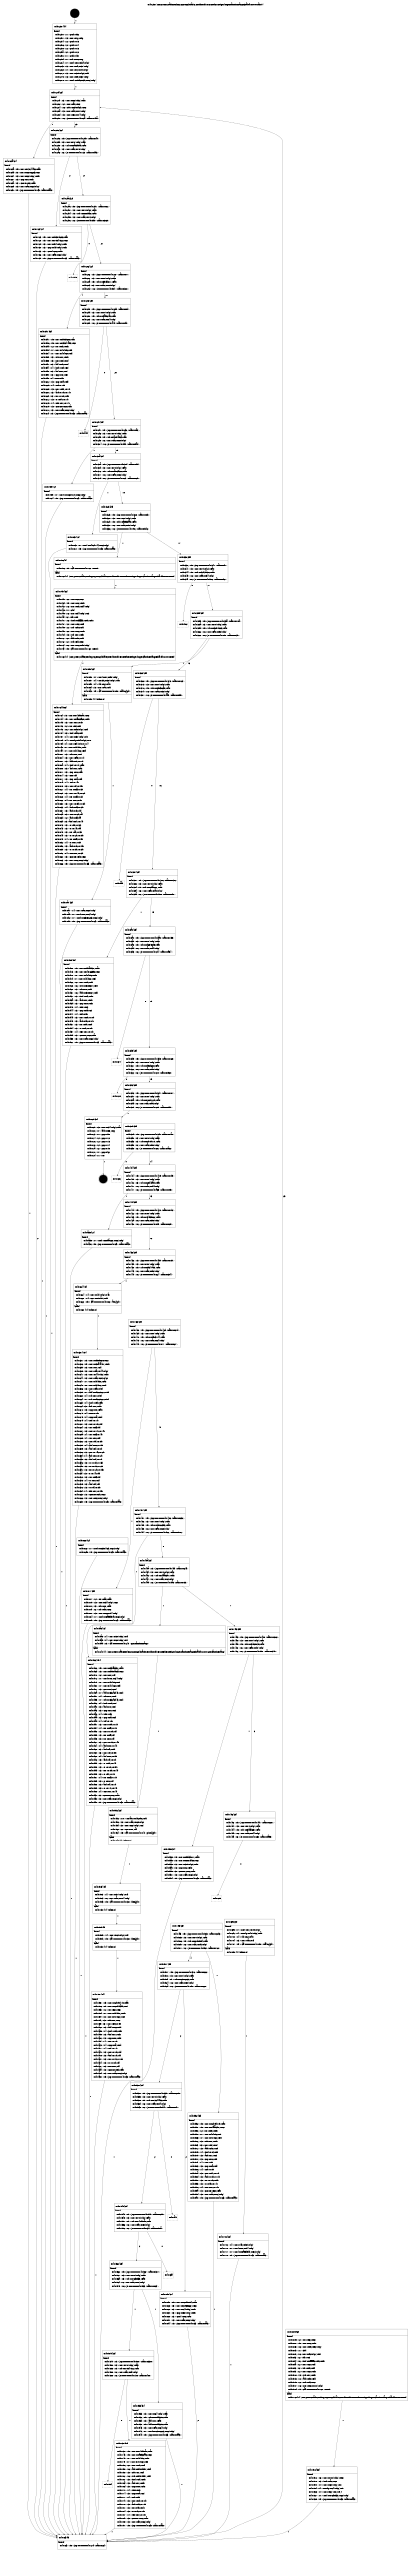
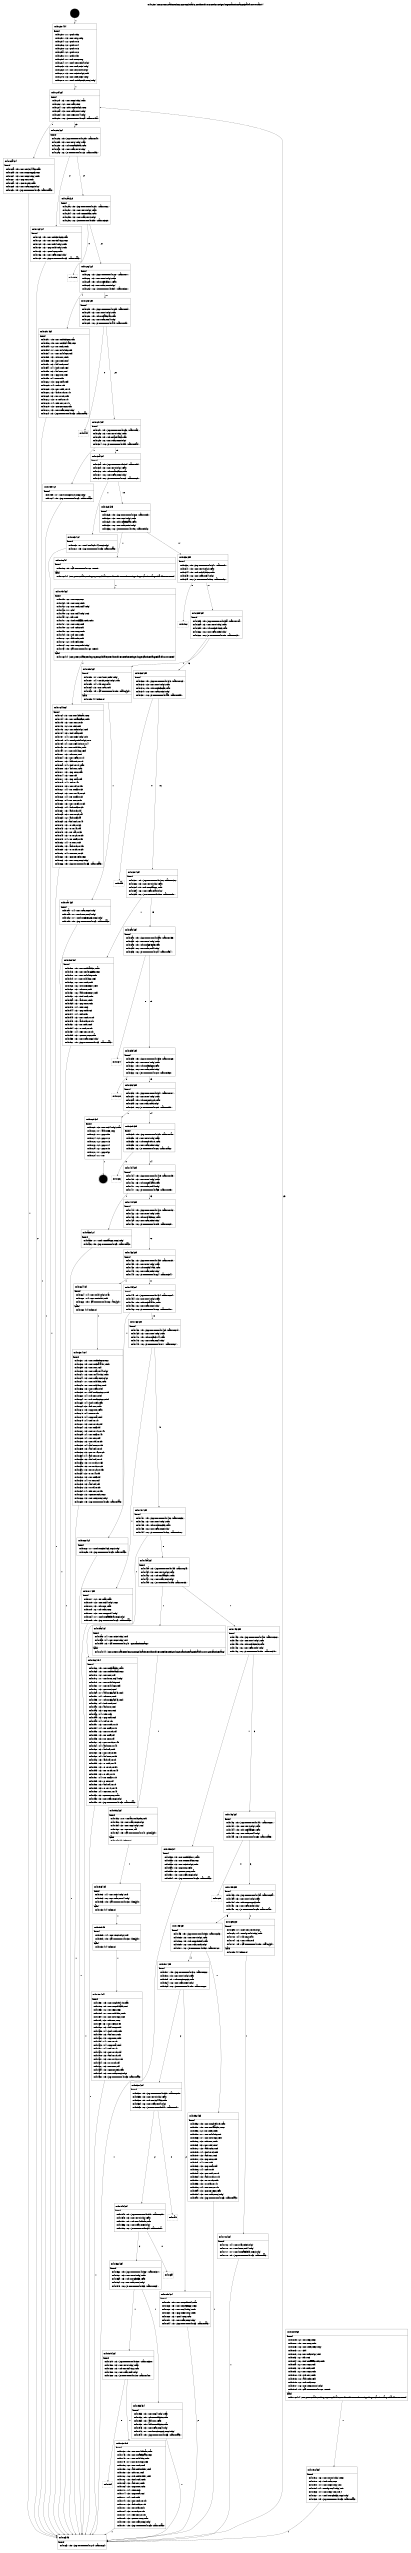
edge "0x4013d2 [25]" -> "0x4013eb [25]": added, label "14"
node "0x40144f [25]": added
node "0x4014e5 [25]": added
